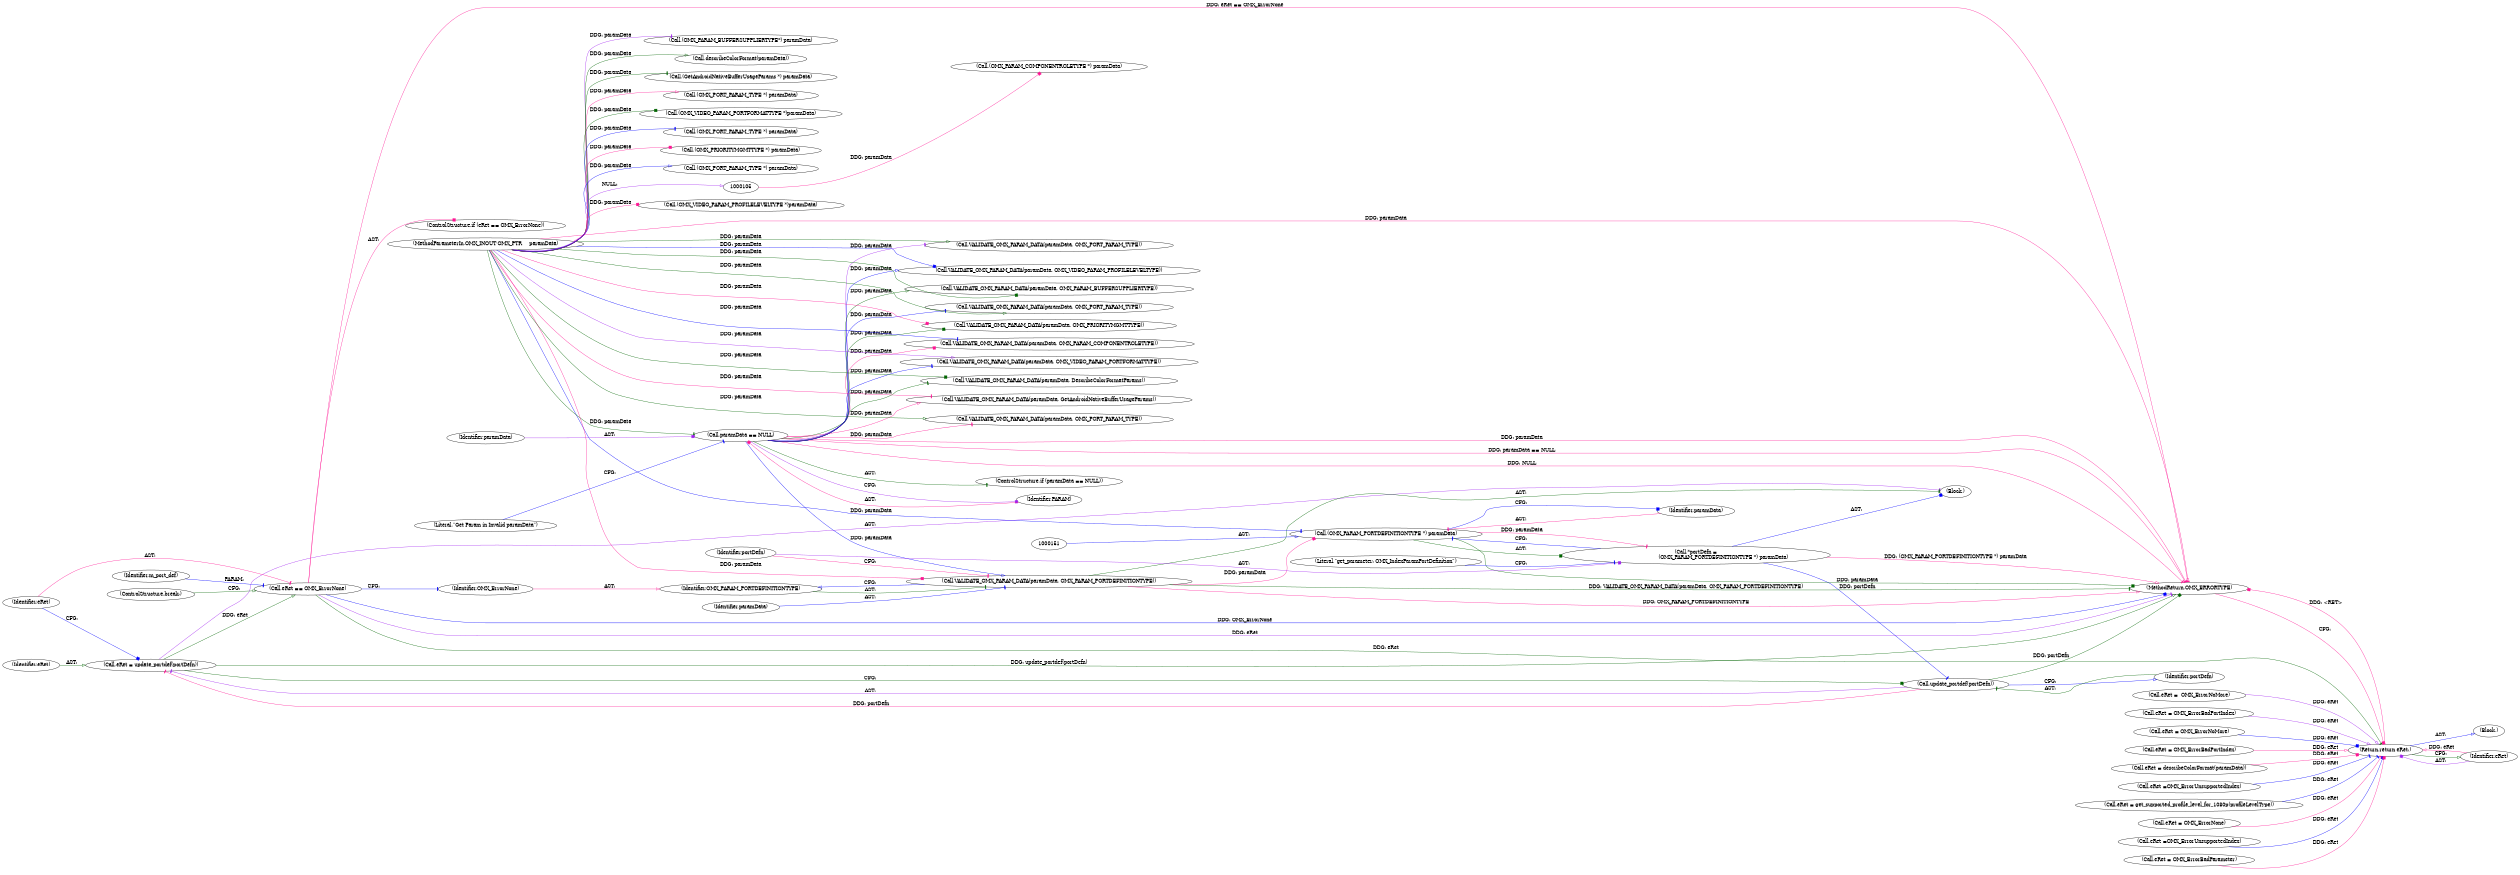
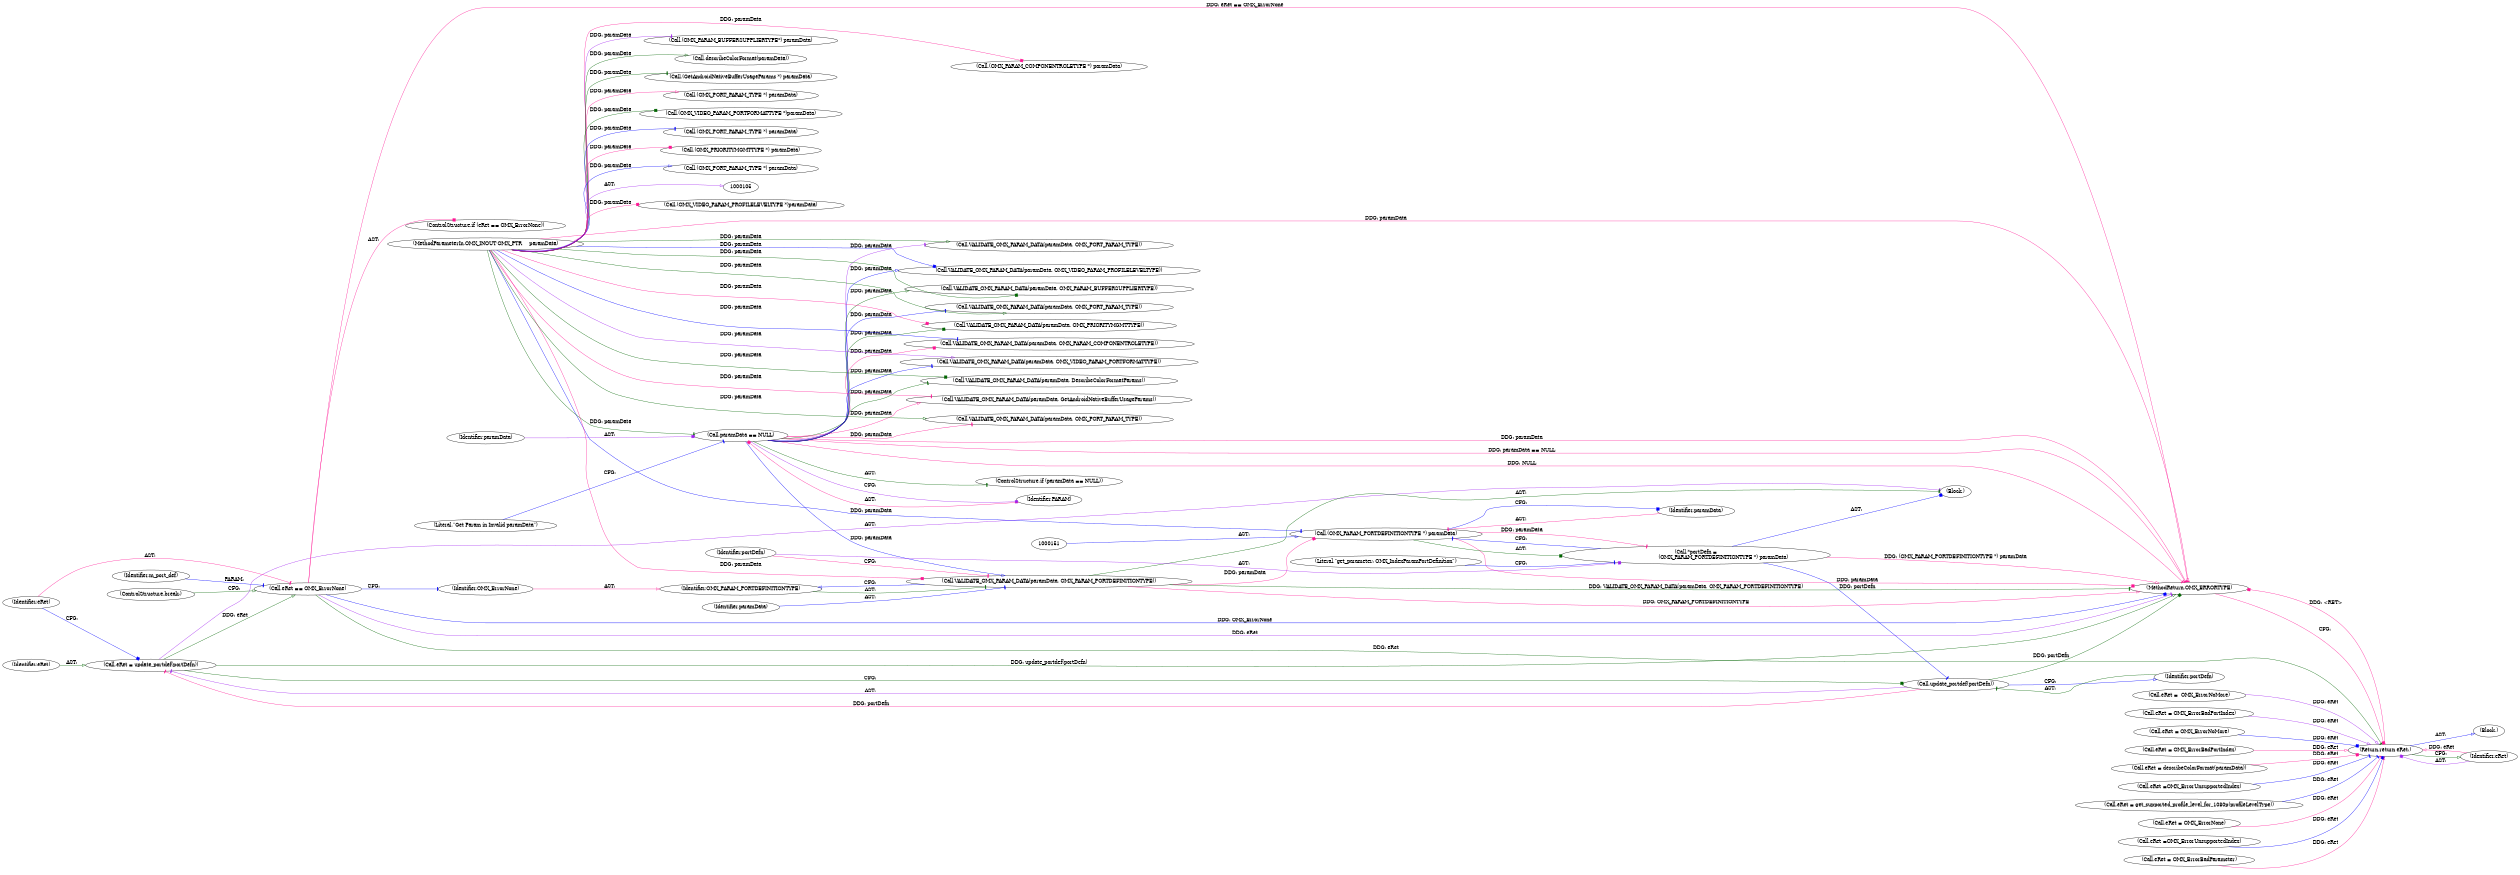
edge "1000105" -> "(Call,(OMX_PARAM_COMPONENTROLETYPE *) paramData)": now "(MethodParameterIn,OMX_INOUT OMX_PTR     paramData)" -> "(Call,(OMX_PARAM_COMPONENTROLETYPE *) paramData)"
edge "(MethodParameterIn,OMX_INOUT OMX_PTR     paramData)" -> "1000105": label "NULL: " -> "AST: "
edge "(Call,(OMX_PARAM_PORTDEFINITIONTYPE *) paramData)" -> "(MethodReturn,OMX_ERRORTYPE)": color darkgreen -> deeppink
edge "(Call,eRet = OMX_ErrorBadParameter)" -> "(Return,return eRet;)": arrowhead box -> onormal
